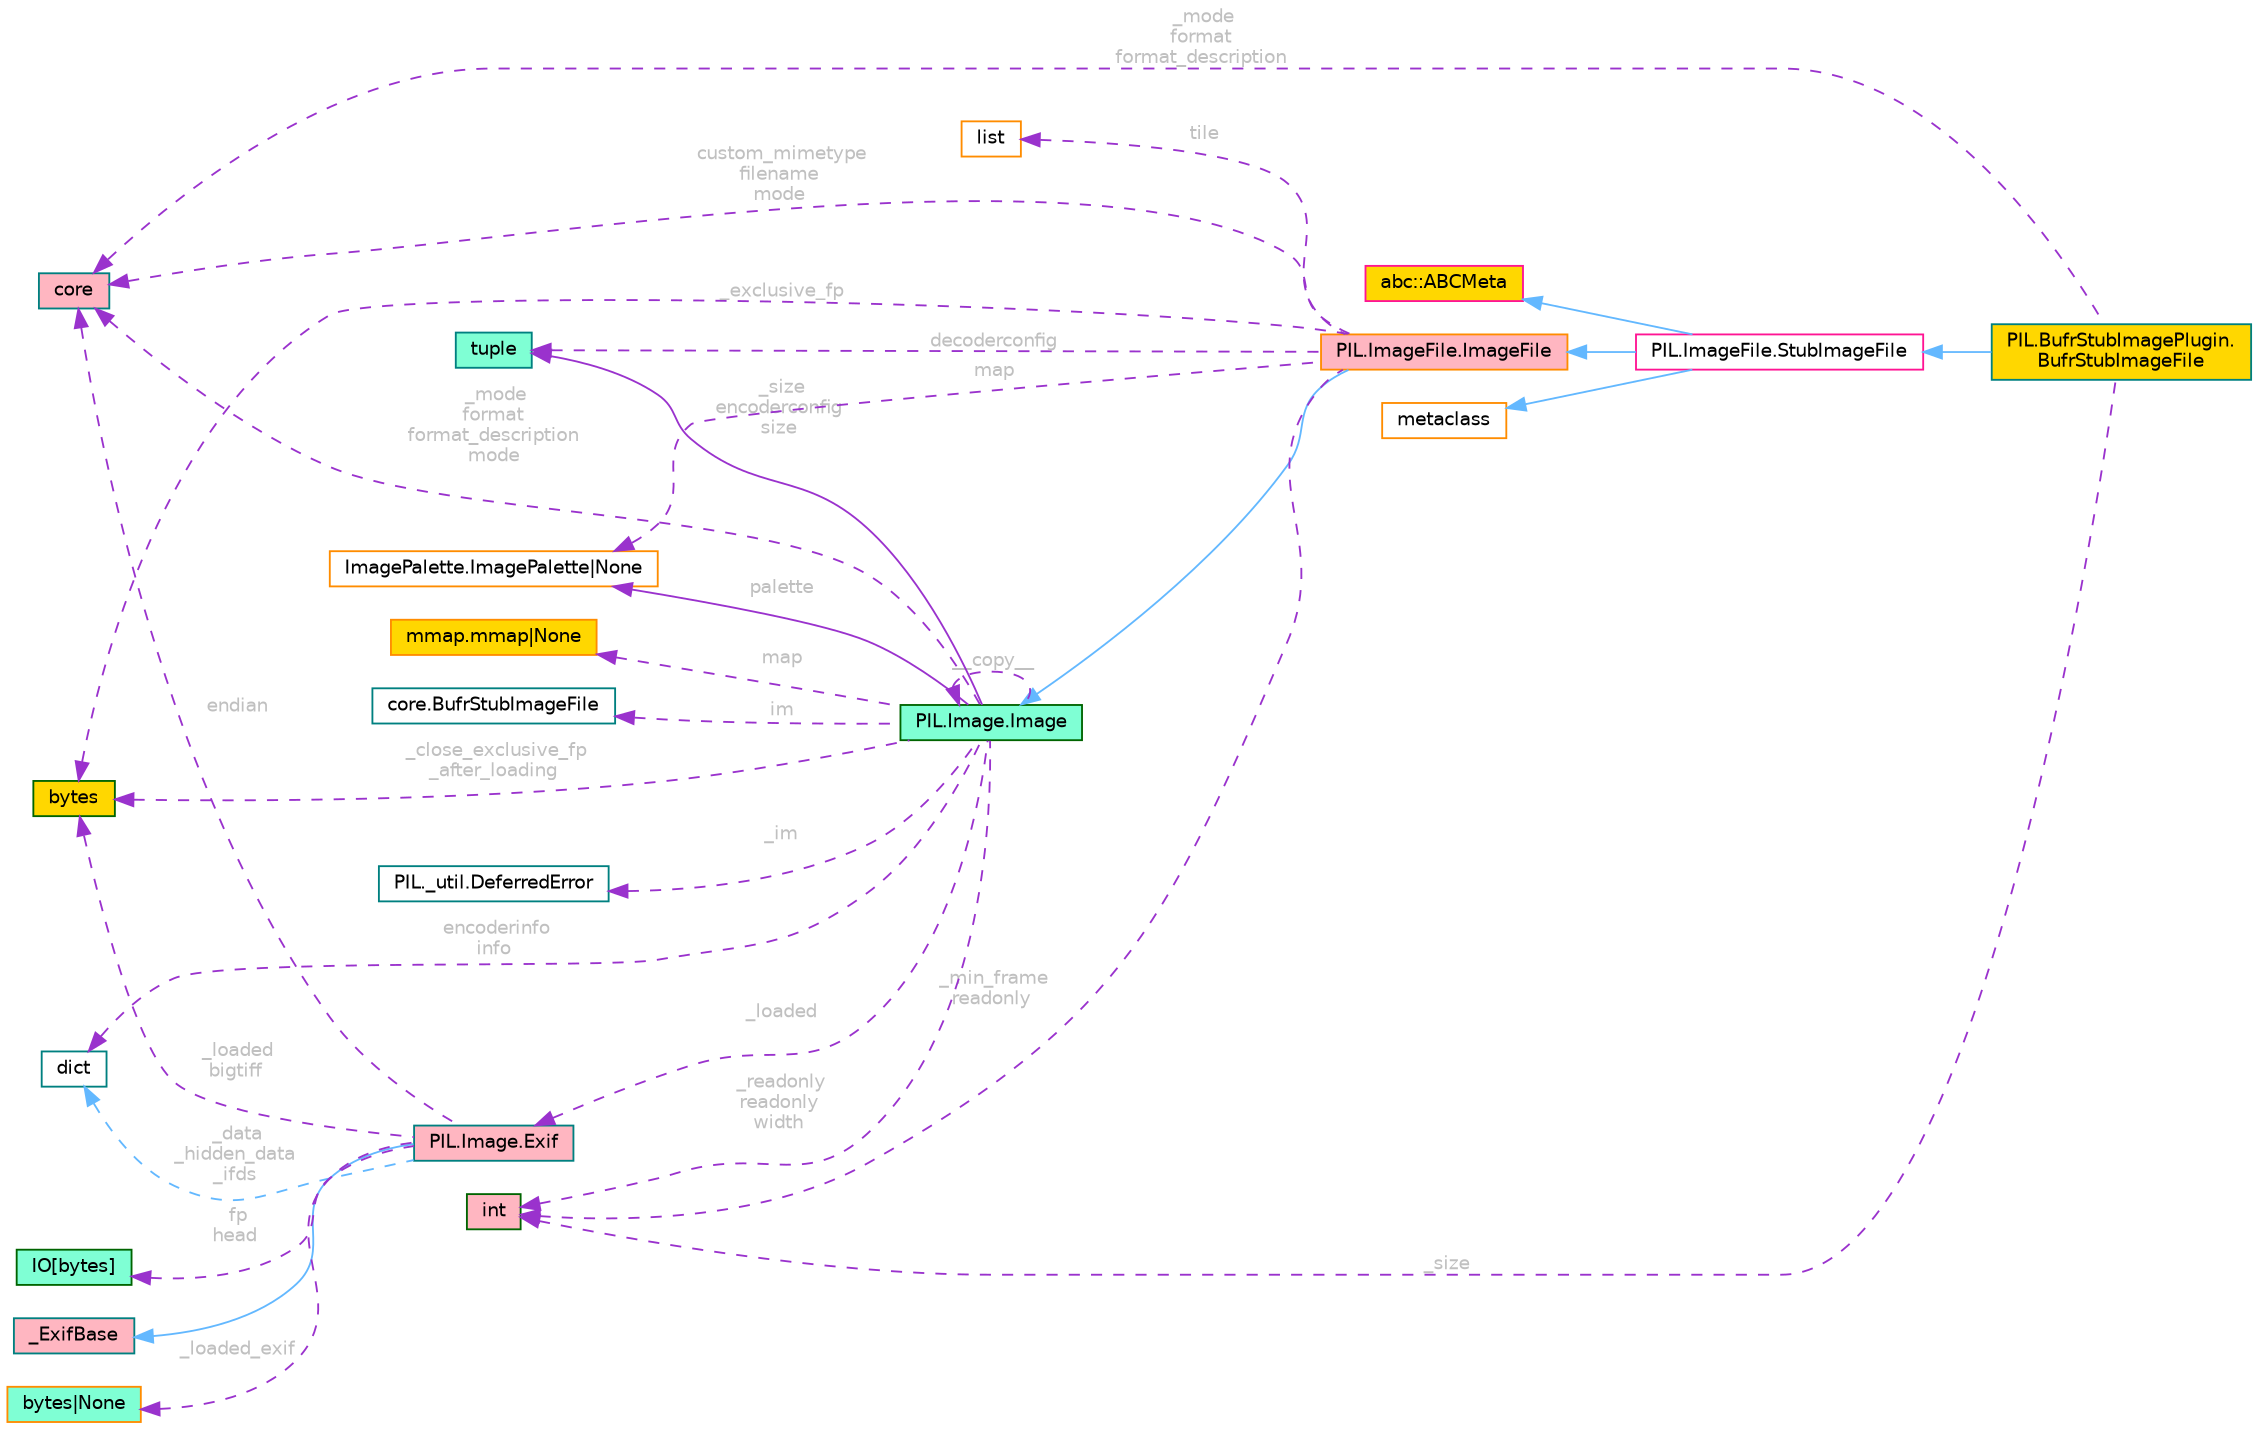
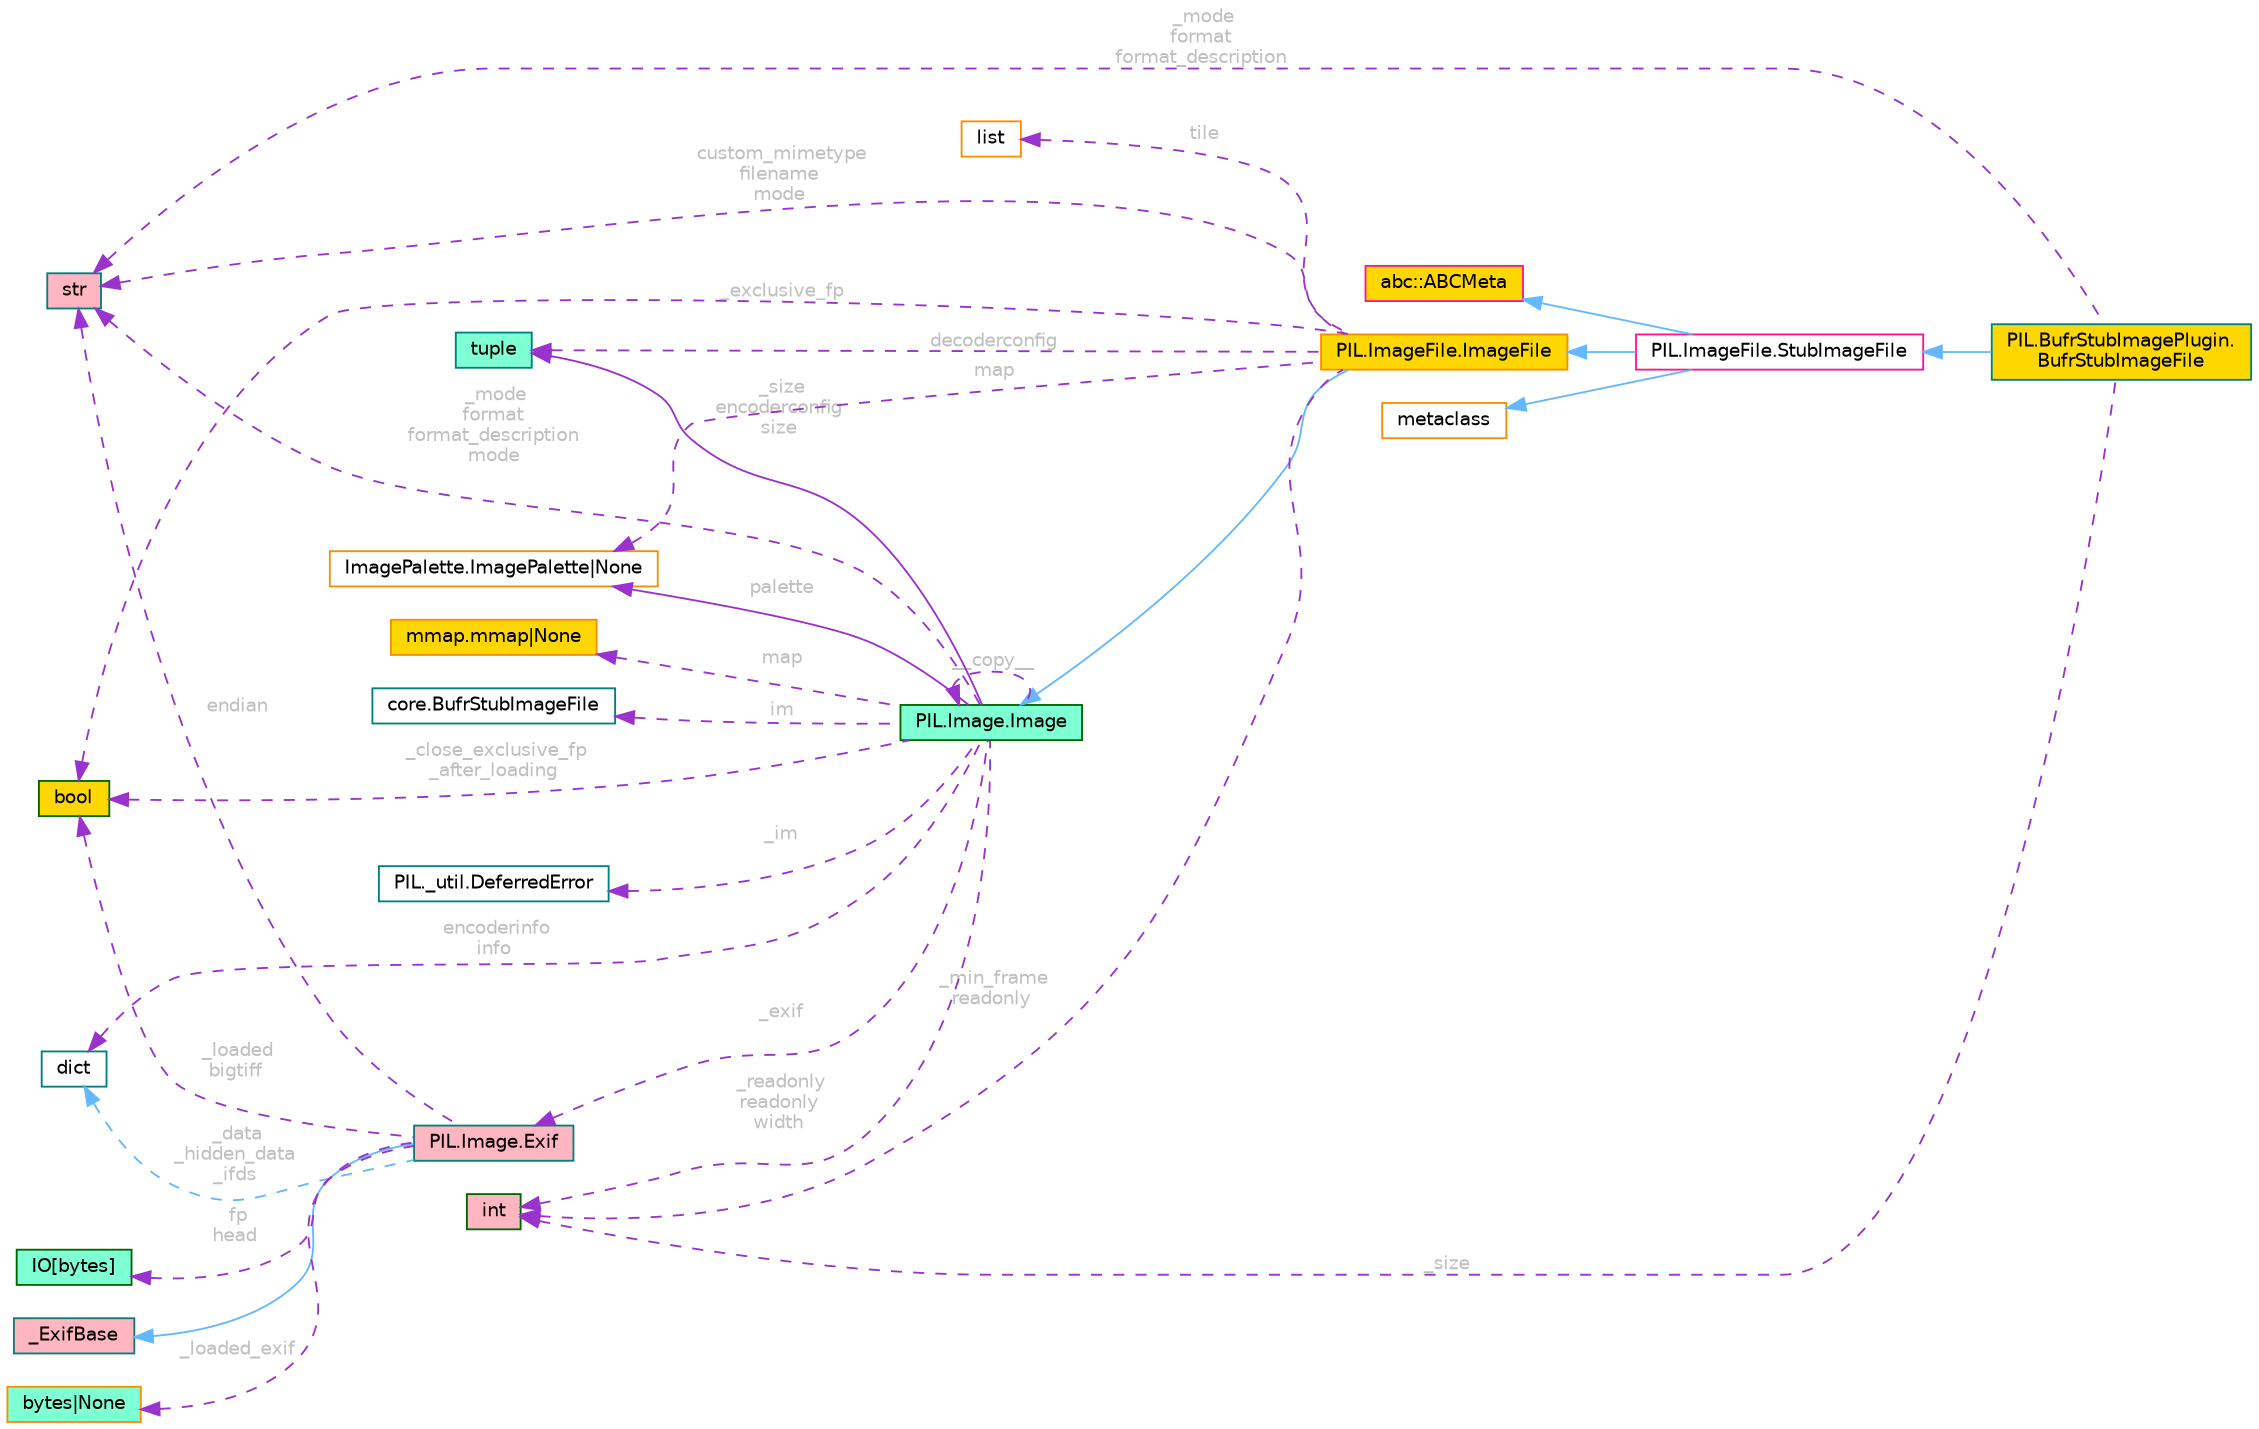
node "core": label "core" -> "str"
node "PIL.ImageFile.ImageFile": fillcolor lightpink -> gold
node "bytes": label "bytes" -> "bool"
edge "PIL.Image.Image" -> "PIL.Image.Exif": label " _loaded" -> " _exif"
